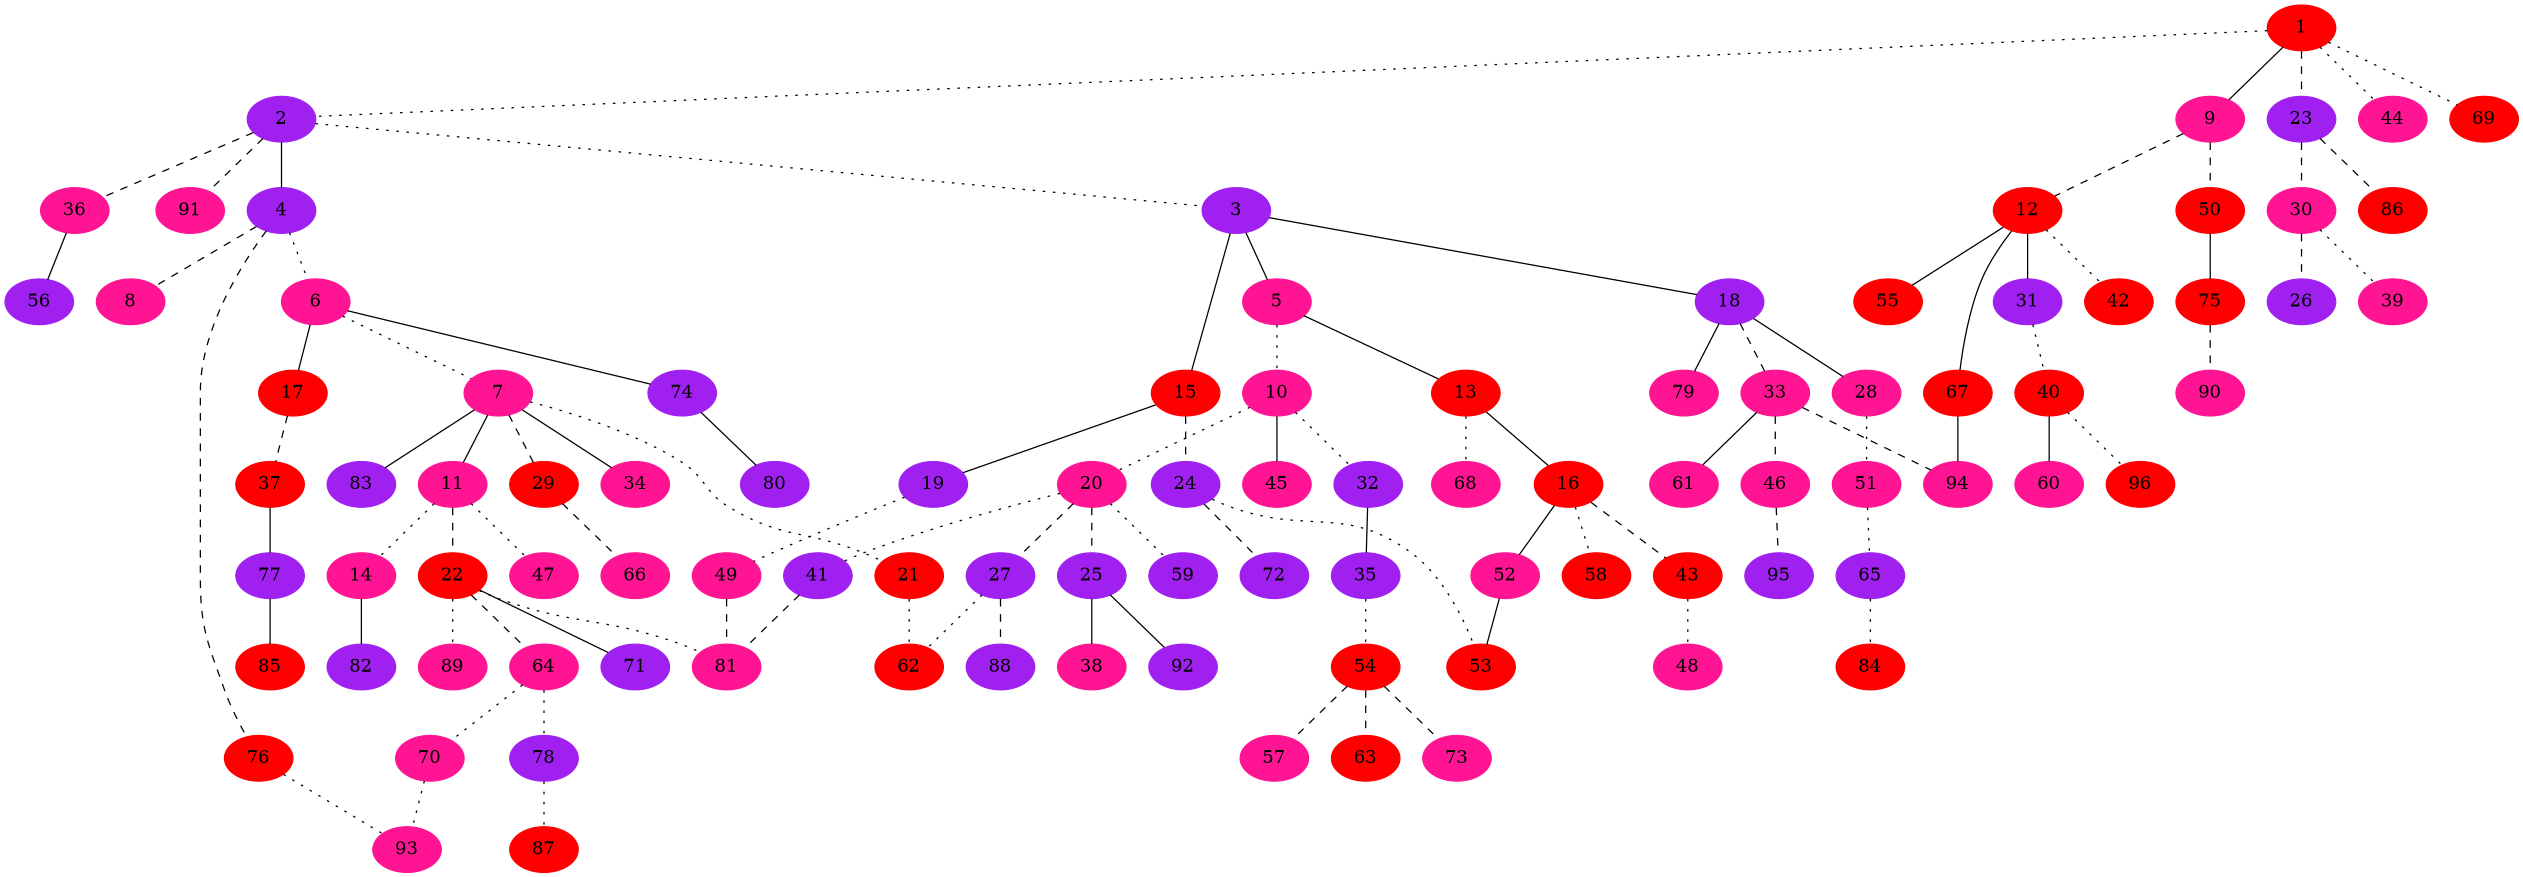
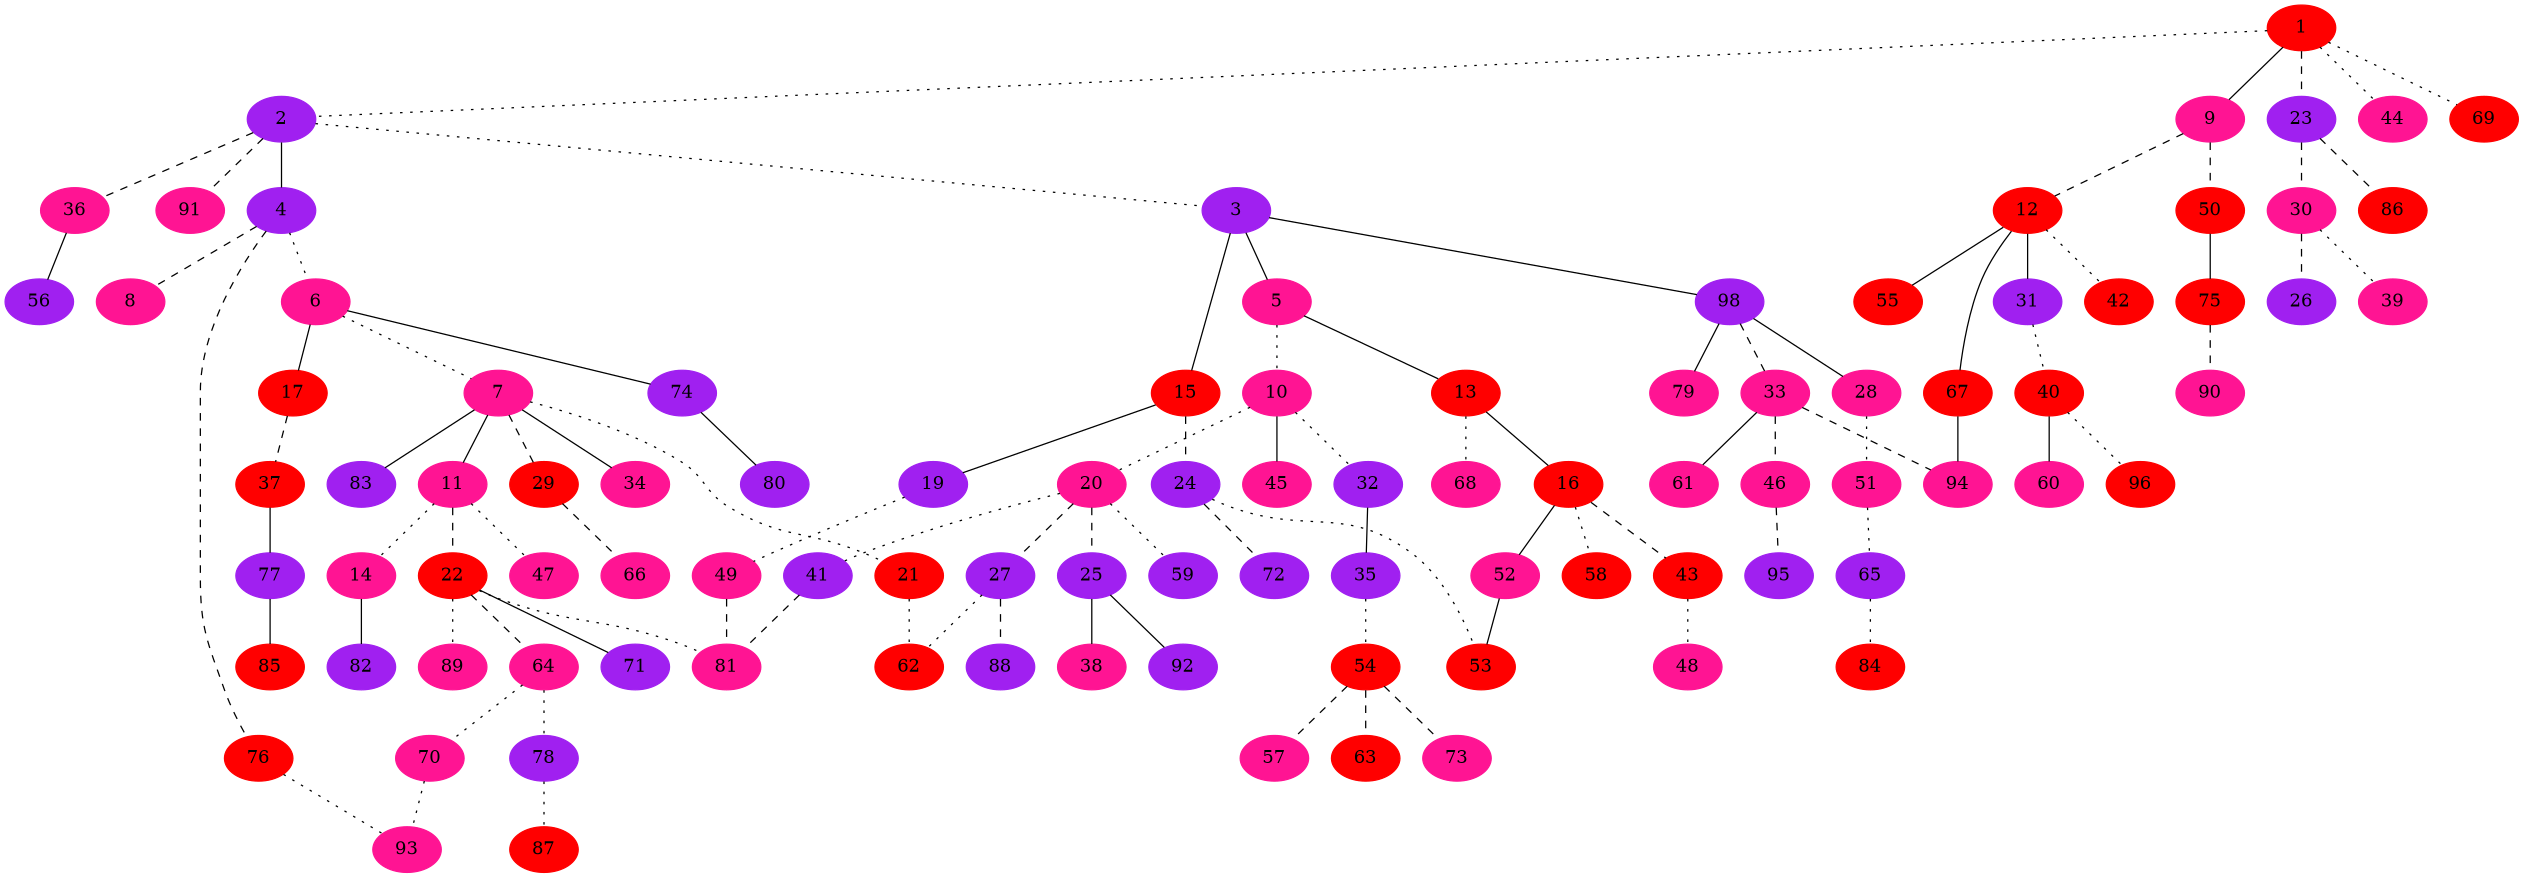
node "18": label "18" -> "98"
